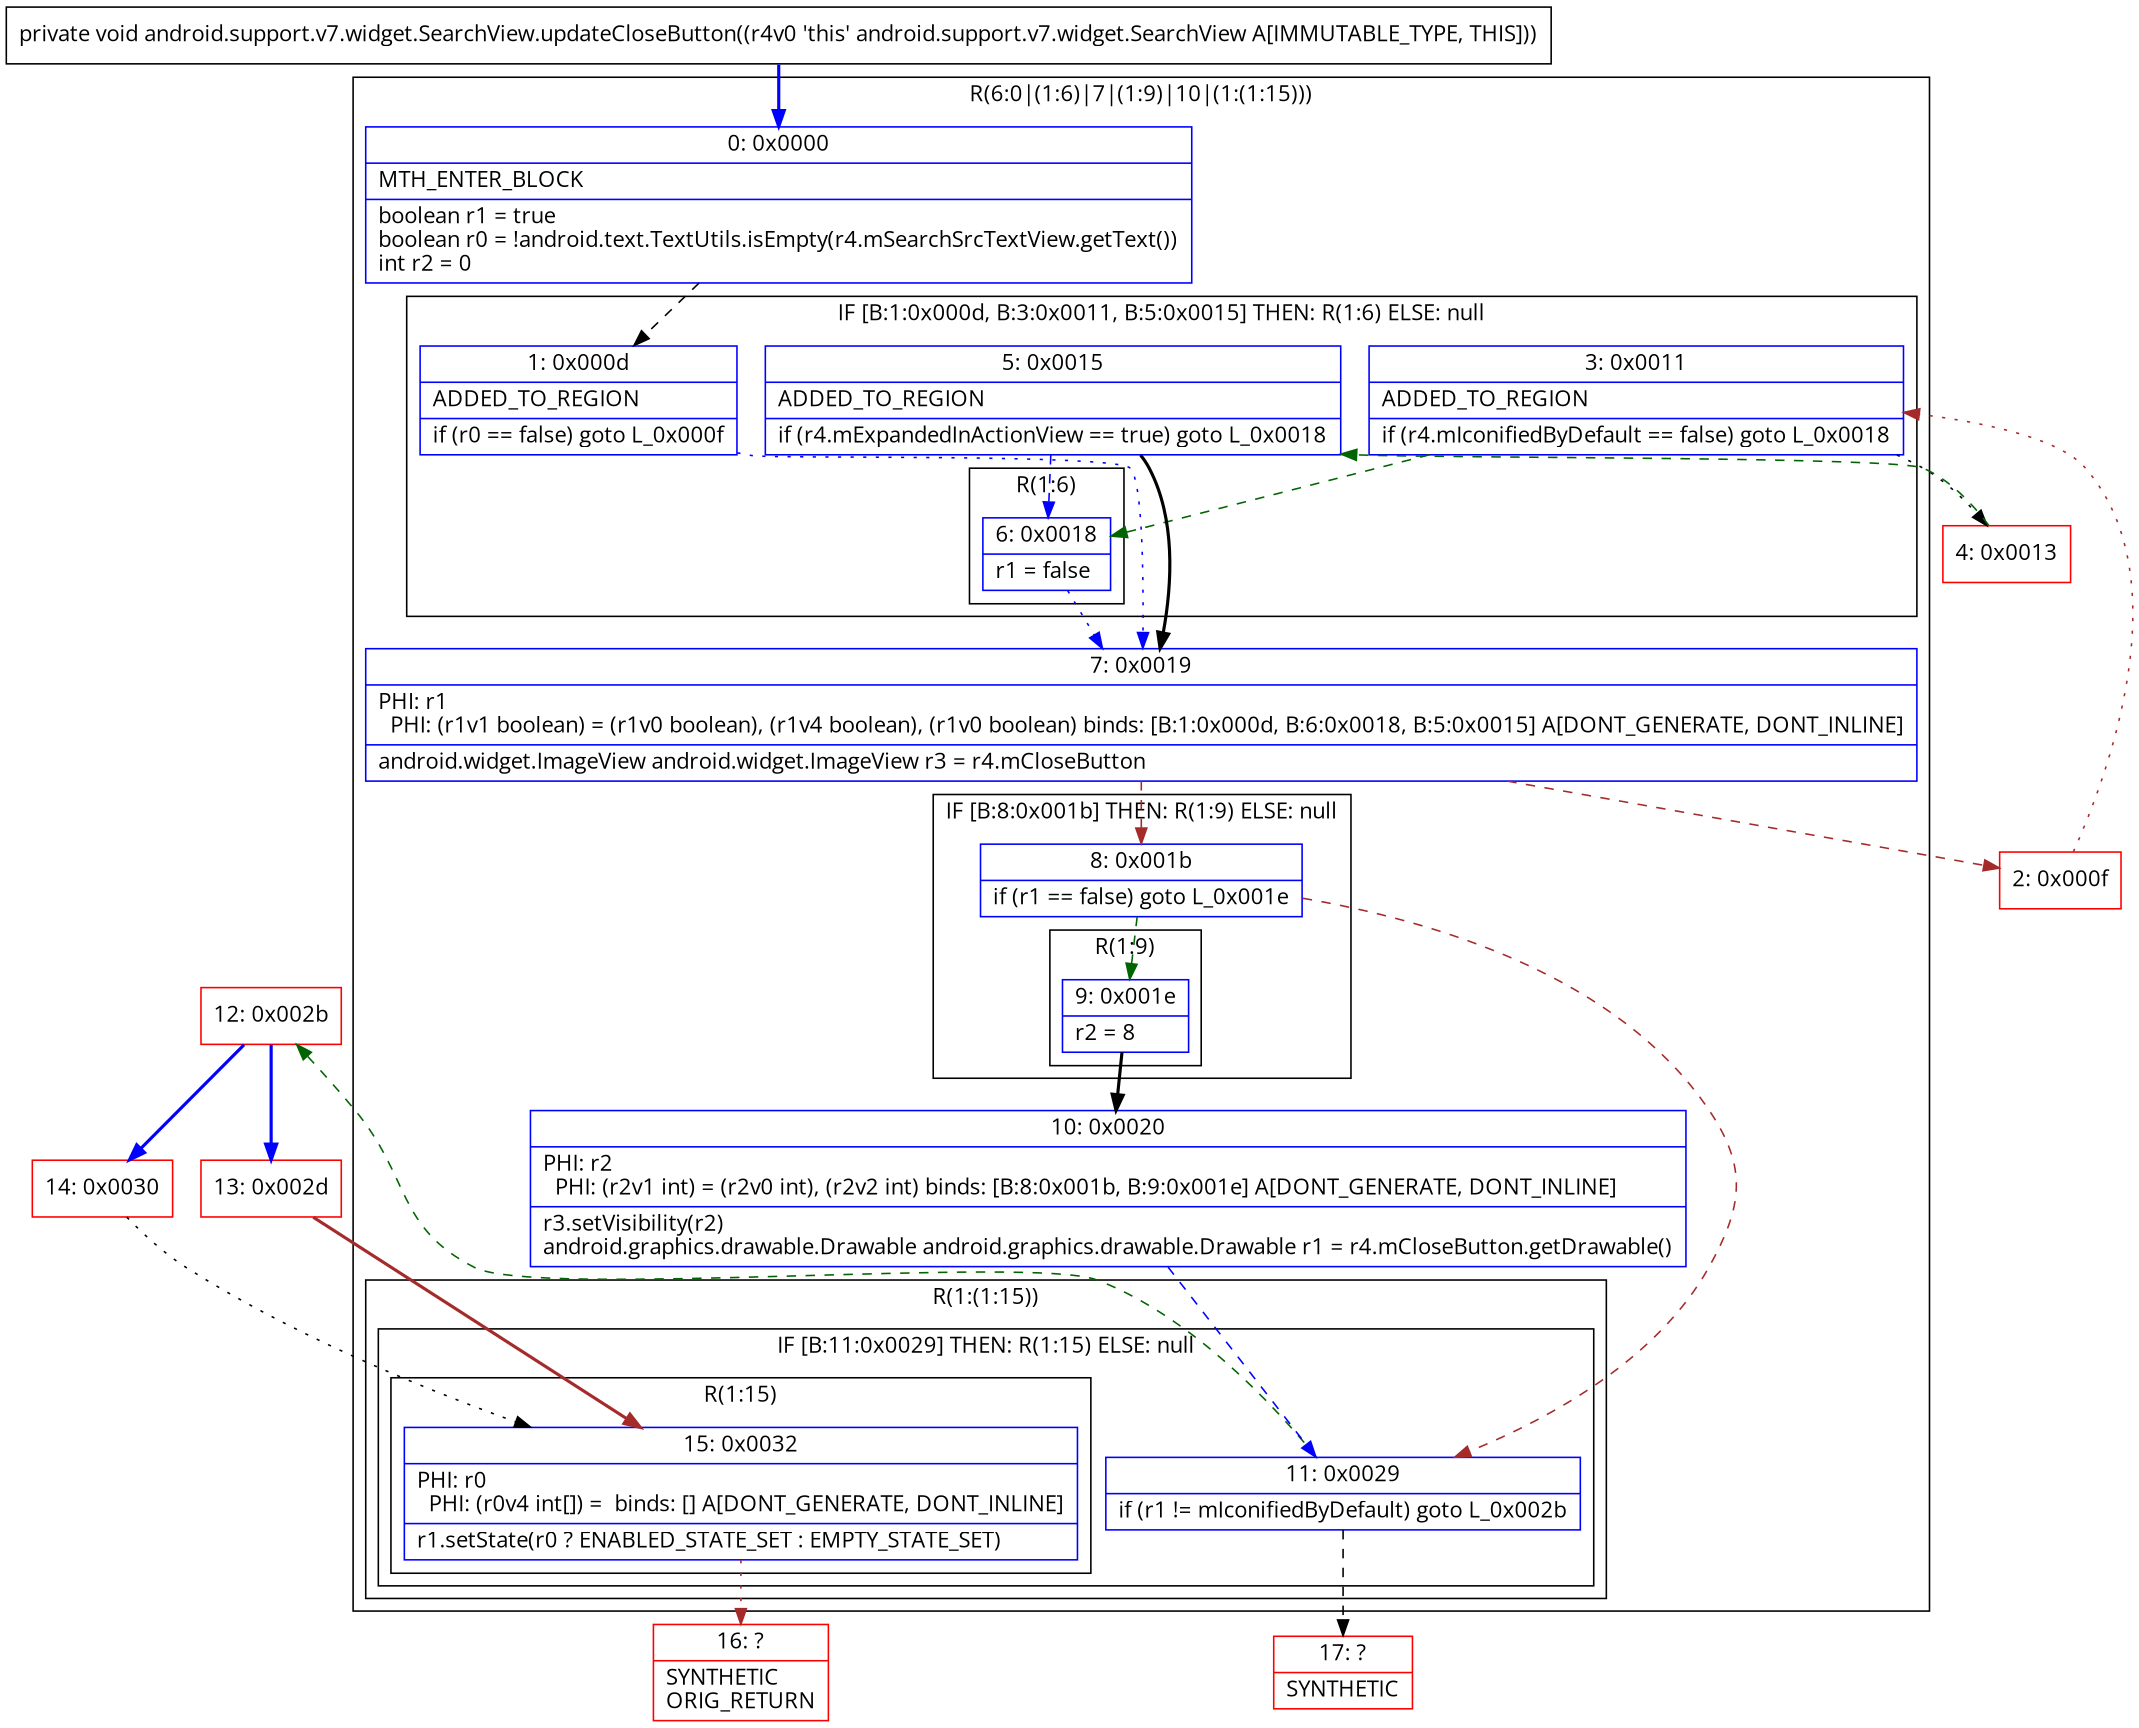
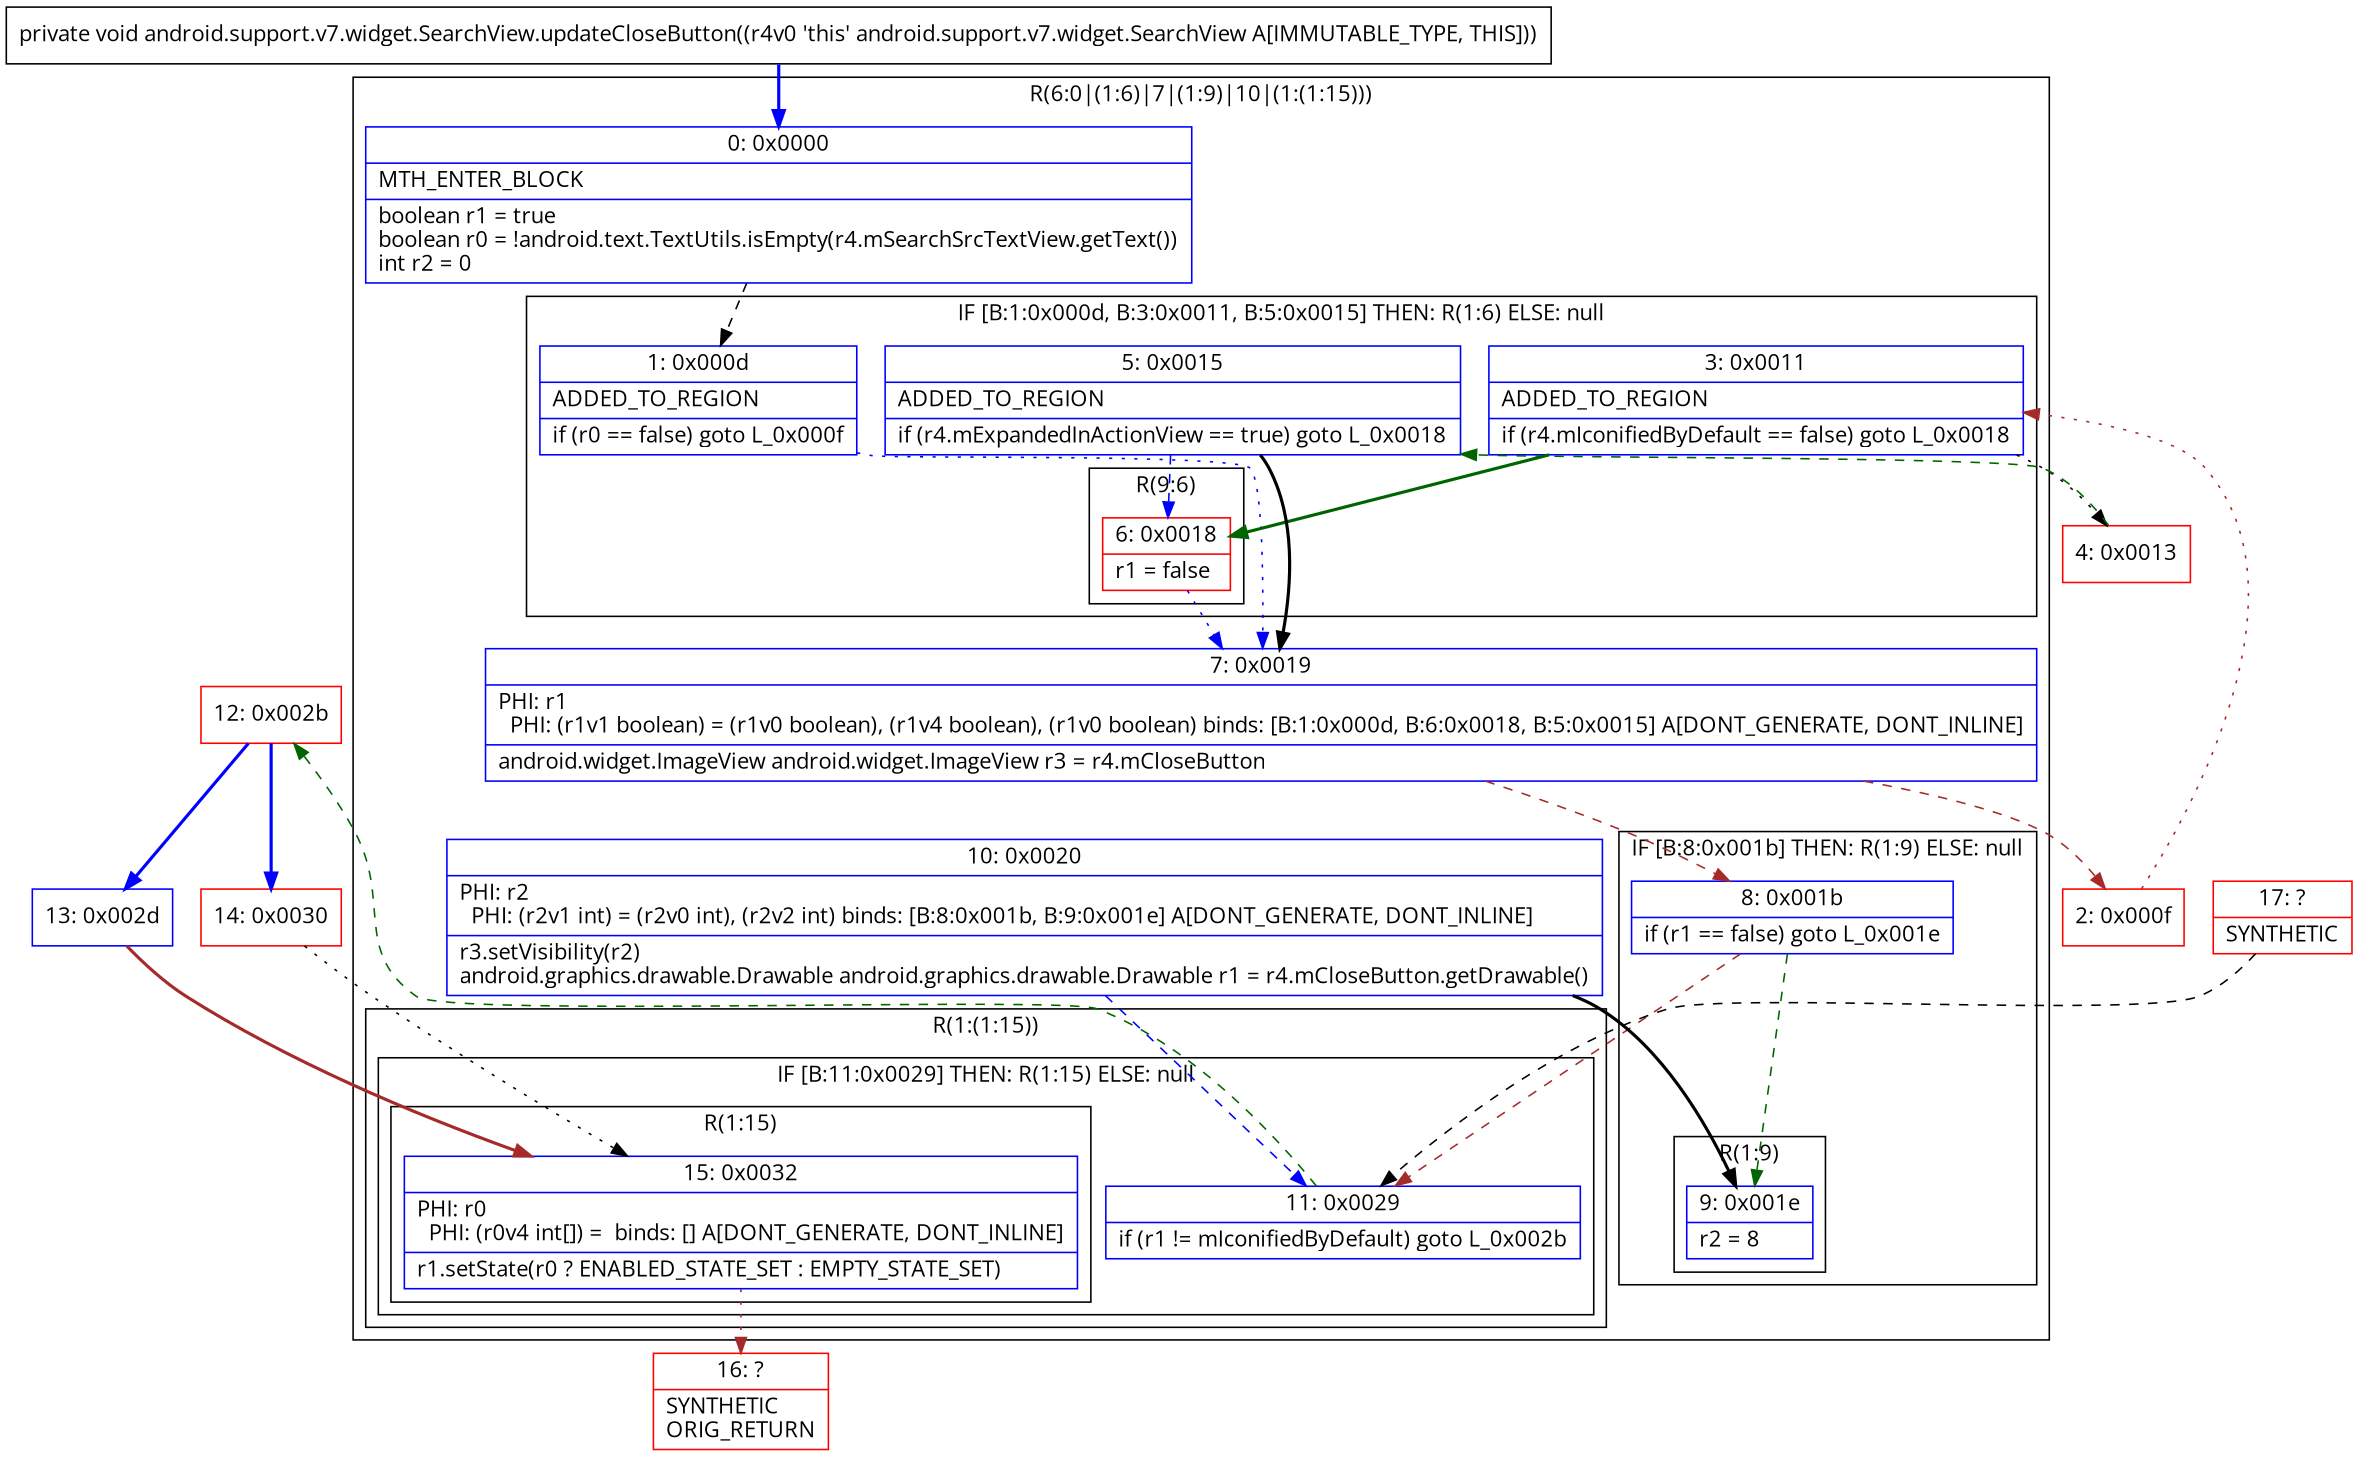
cluster "R(1:6)": label "R(1:6)" -> "R(9:6)"
edge "3: 0x0011" -> "6: 0x0018": style dashed -> bold
node "6: 0x0018": color blue -> red
edge "9: 0x001e" -> "10: 0x0020": reversed
node "13: 0x002d": color red -> blue
edge "11: 0x0029" -> "17: ?": reversed
